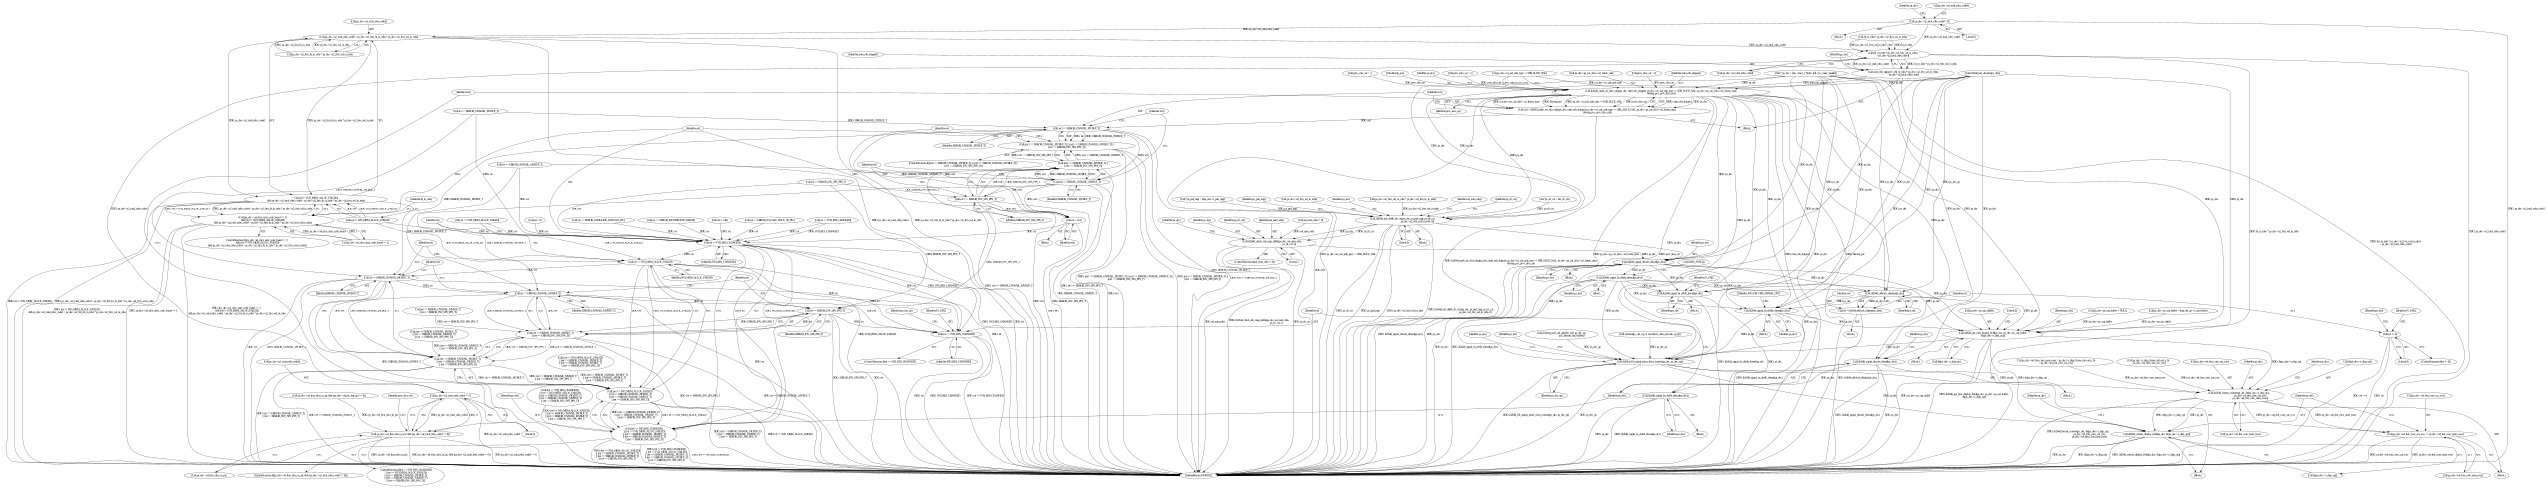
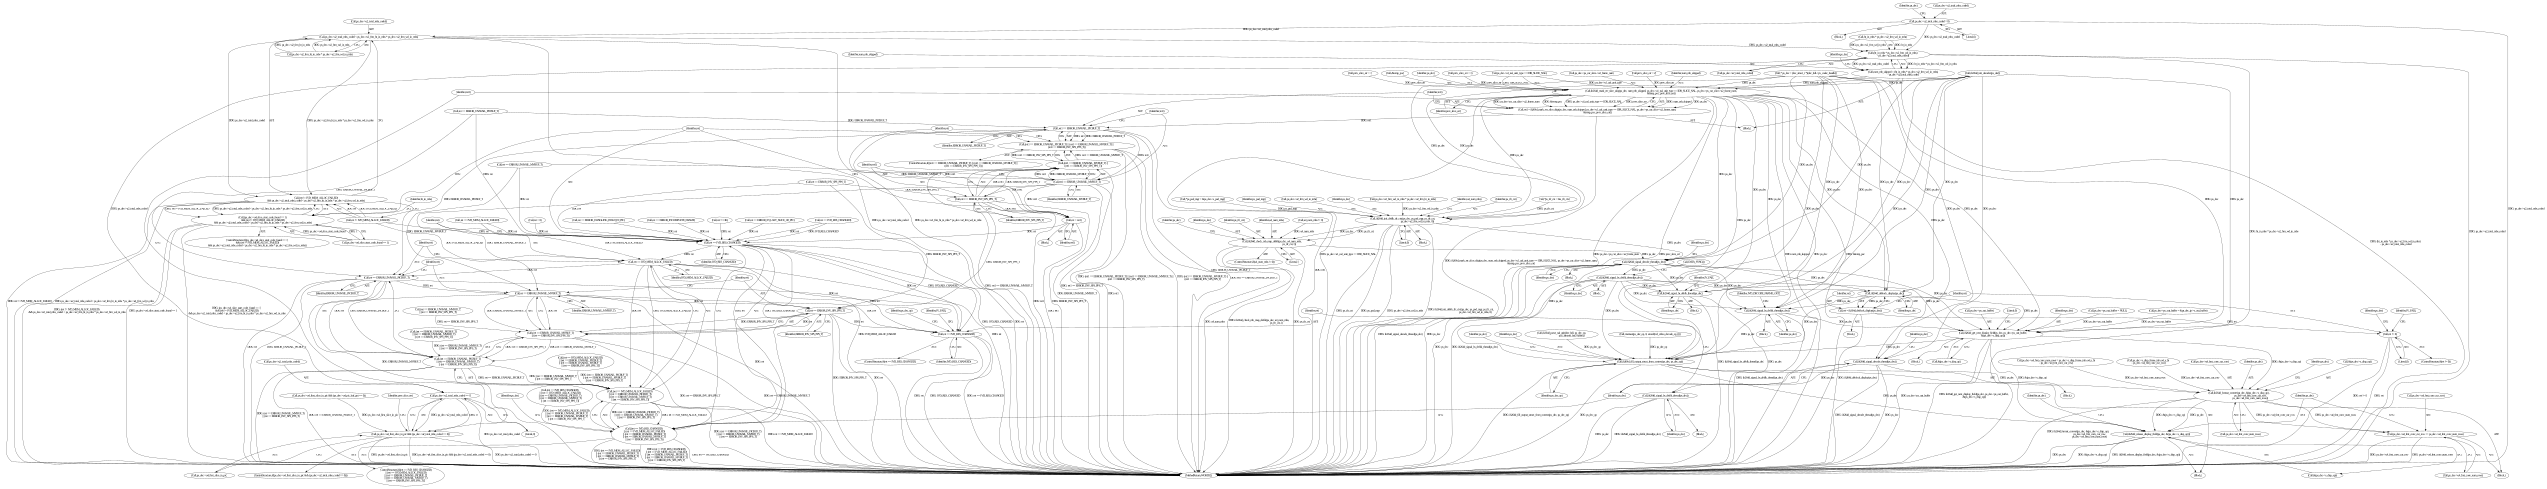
edge "(Call,ih264d_init_decoder(ps_dec))" -> "(Call,ih264d_deblock_display(ps_dec))": label "DDG: ps_dec_op" -> "DDG: ps_dec"
edge "(Call,ret = ih264d_deblock_display(ps_dec))" -> "(Call,ret != 0)": added, label "DDG: ret"
